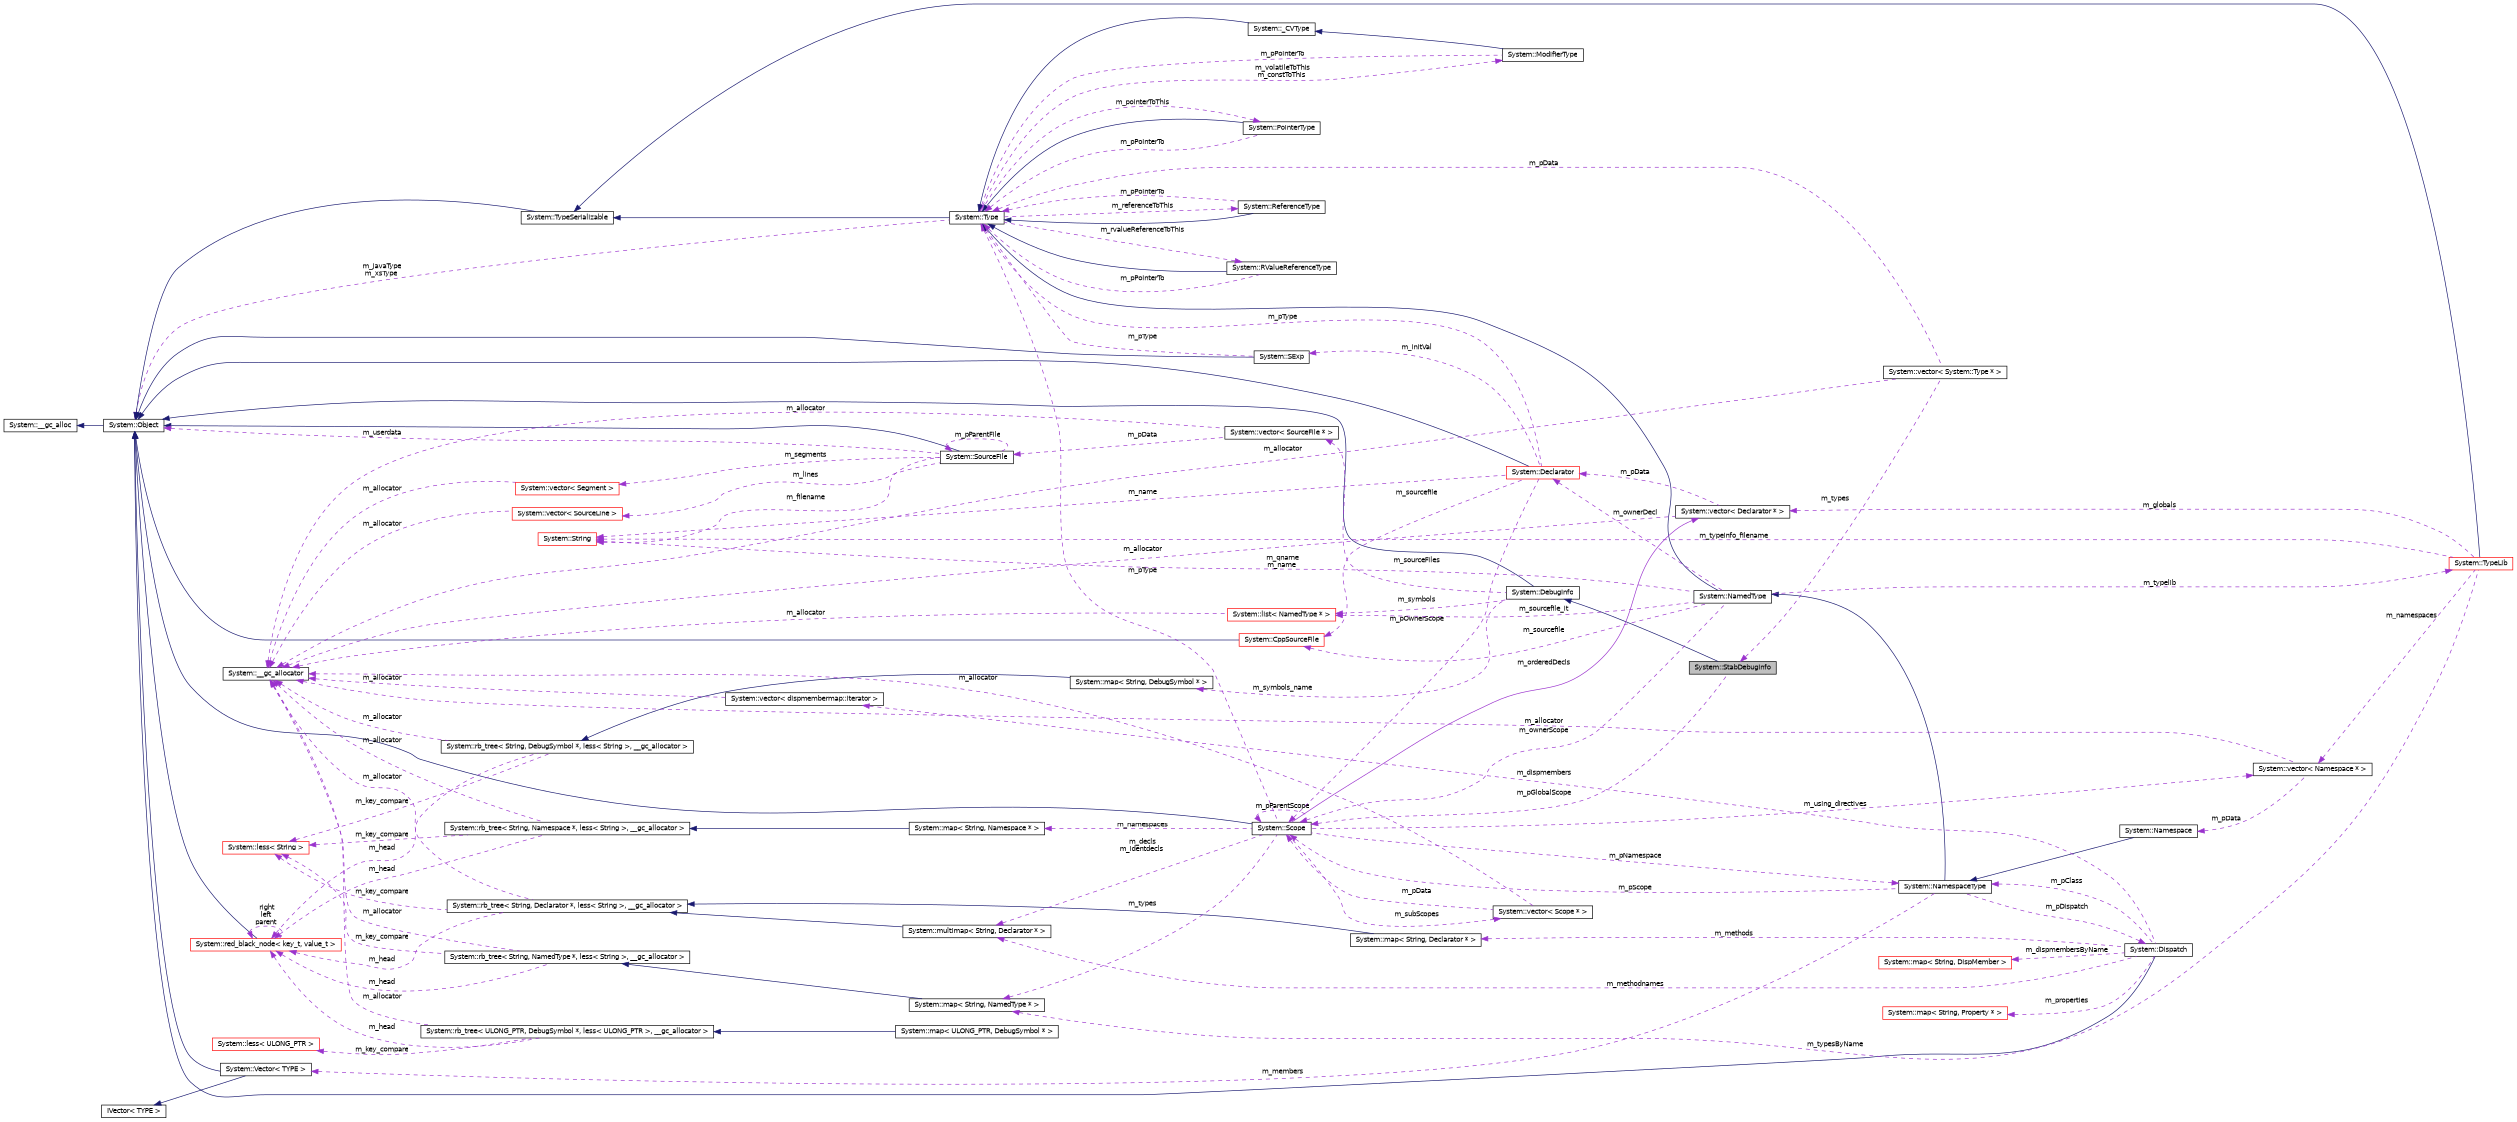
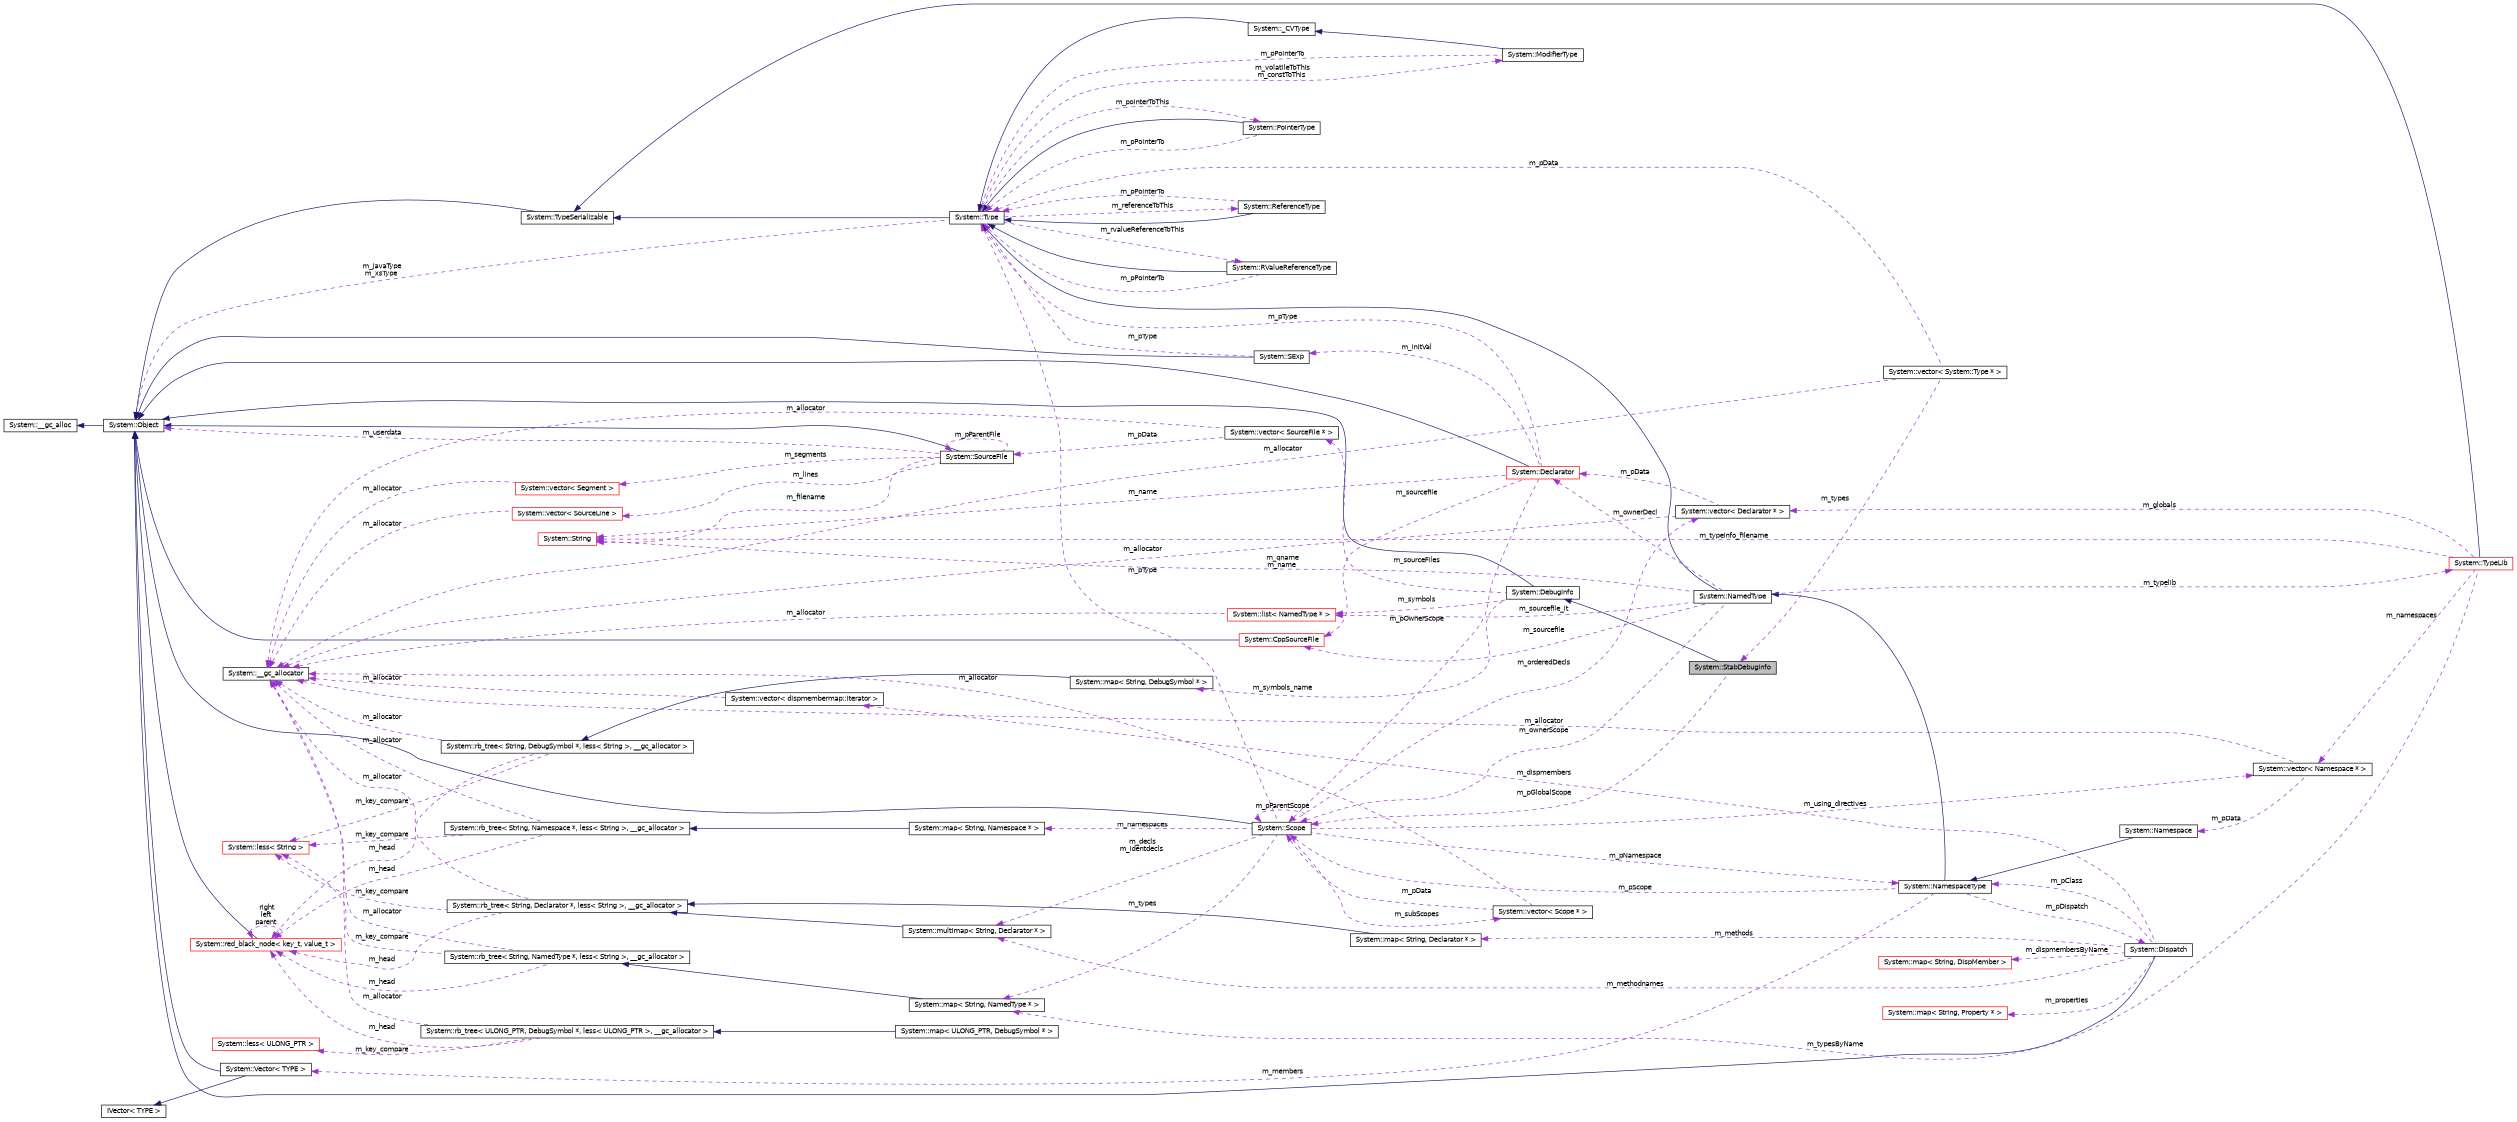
edge "System::Scope" -> "System::vector< Declarator * >": style solid -> dashed
